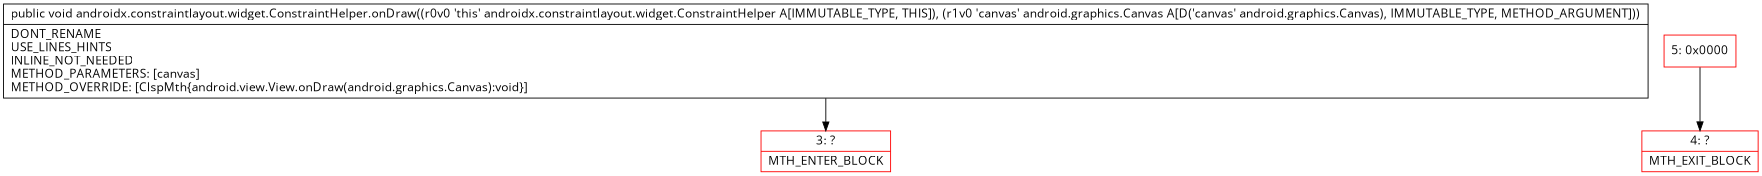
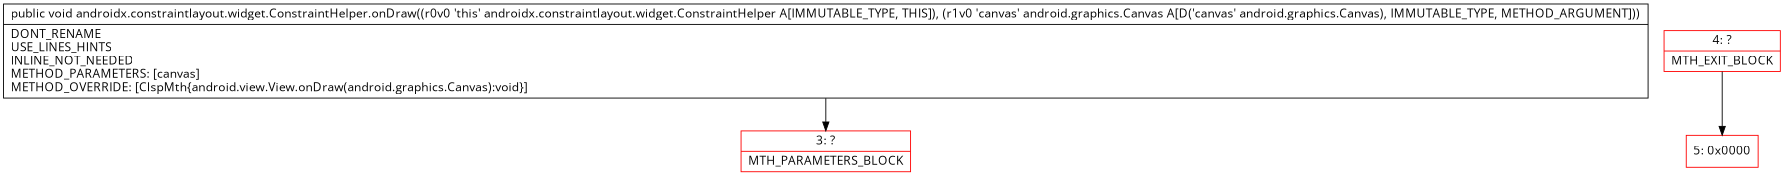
edge "5: 0x0000" -> "4: ?": reversed
node "3: ?": text "MTH_ENTER_BLOCK" -> "MTH_PARAMETERS_BLOCK"
